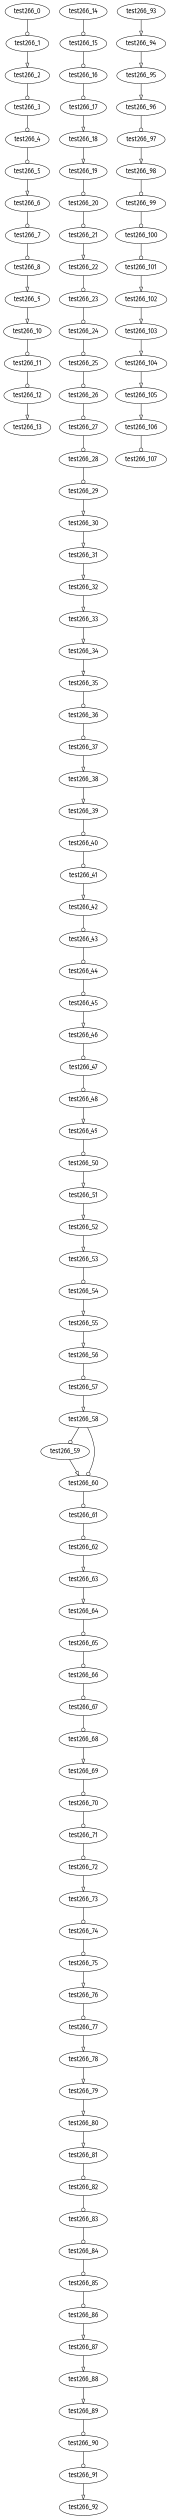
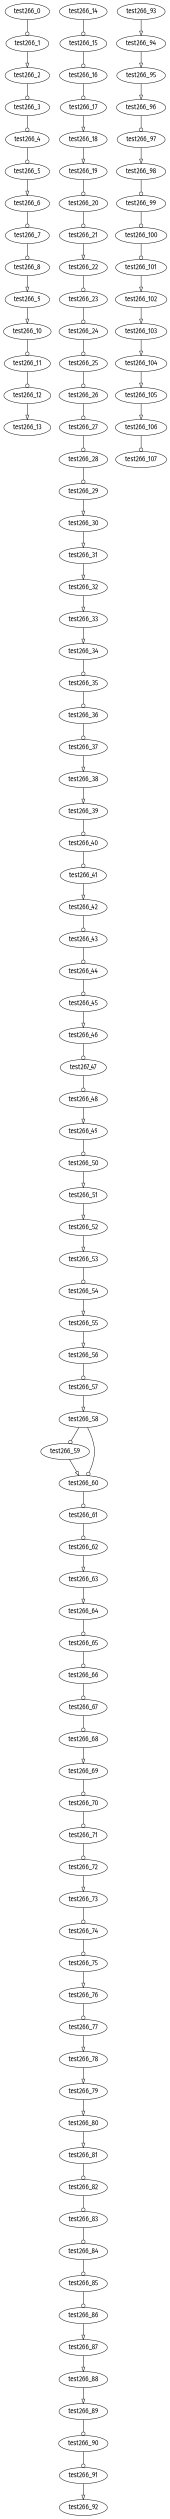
edge "test266_34" -> "test266_35": arrowhead onormal -> odot
node "test266_47": label "test266_47" -> "test267_47"
